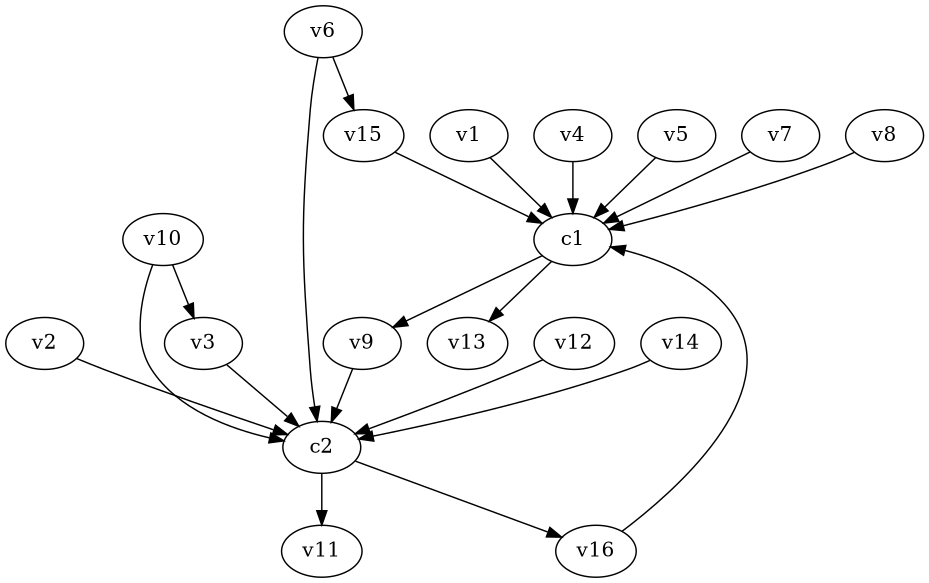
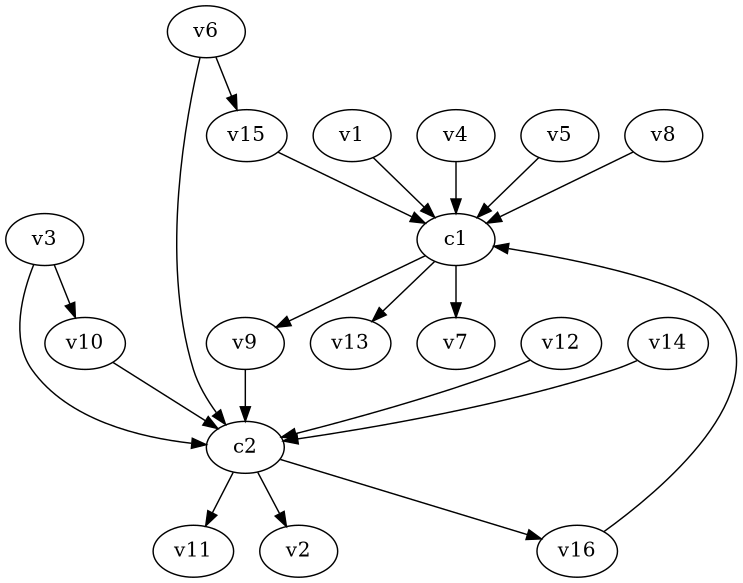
edge "v7" -> "c1": reversed
edge "v10" -> "v3": reversed
edge "v2" -> "c2": reversed
